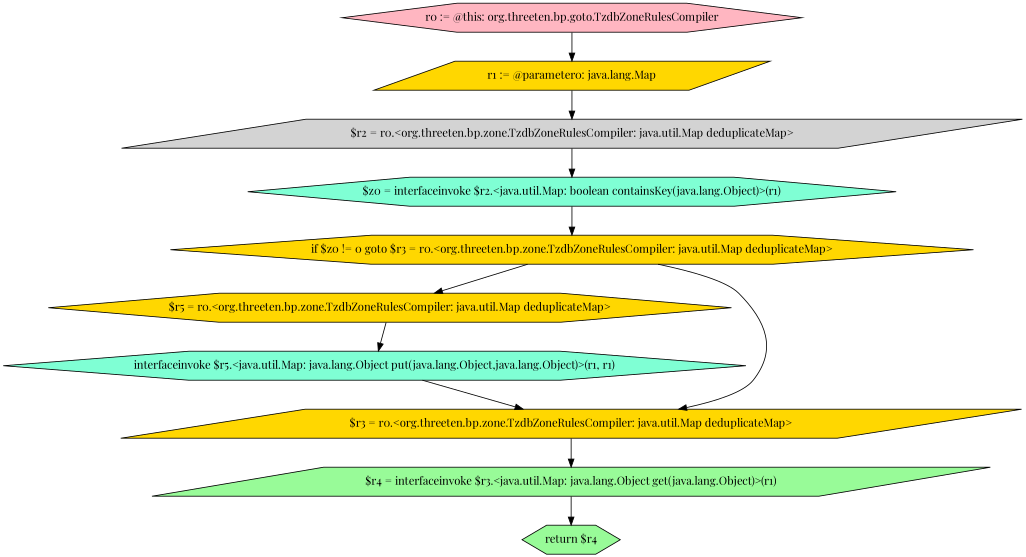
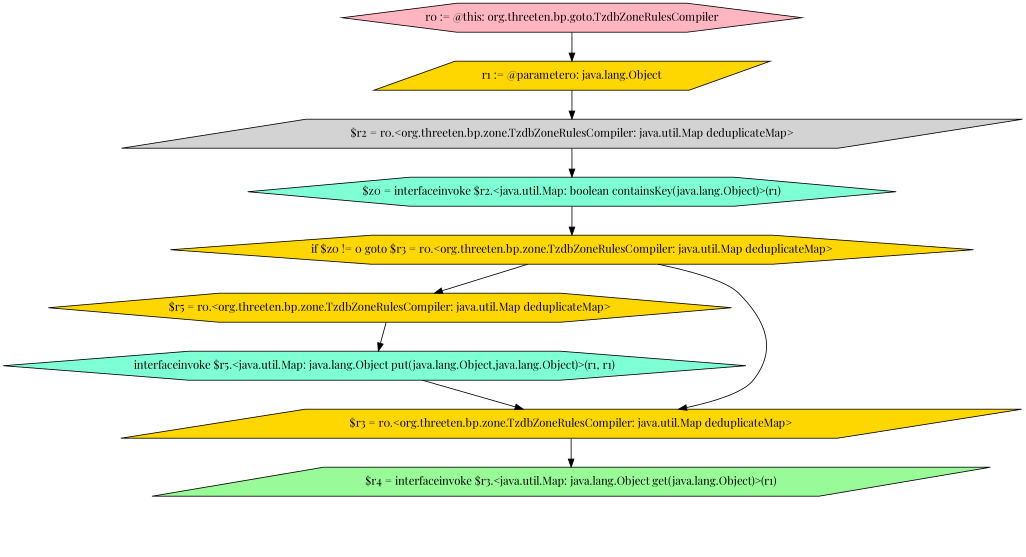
node "r1 := @parameter0: java.lang.Map": label "r1 := @parameter0: java.lang.Map" -> "r1 := @parameter0: java.lang.Object"
node "return $r4": removed
